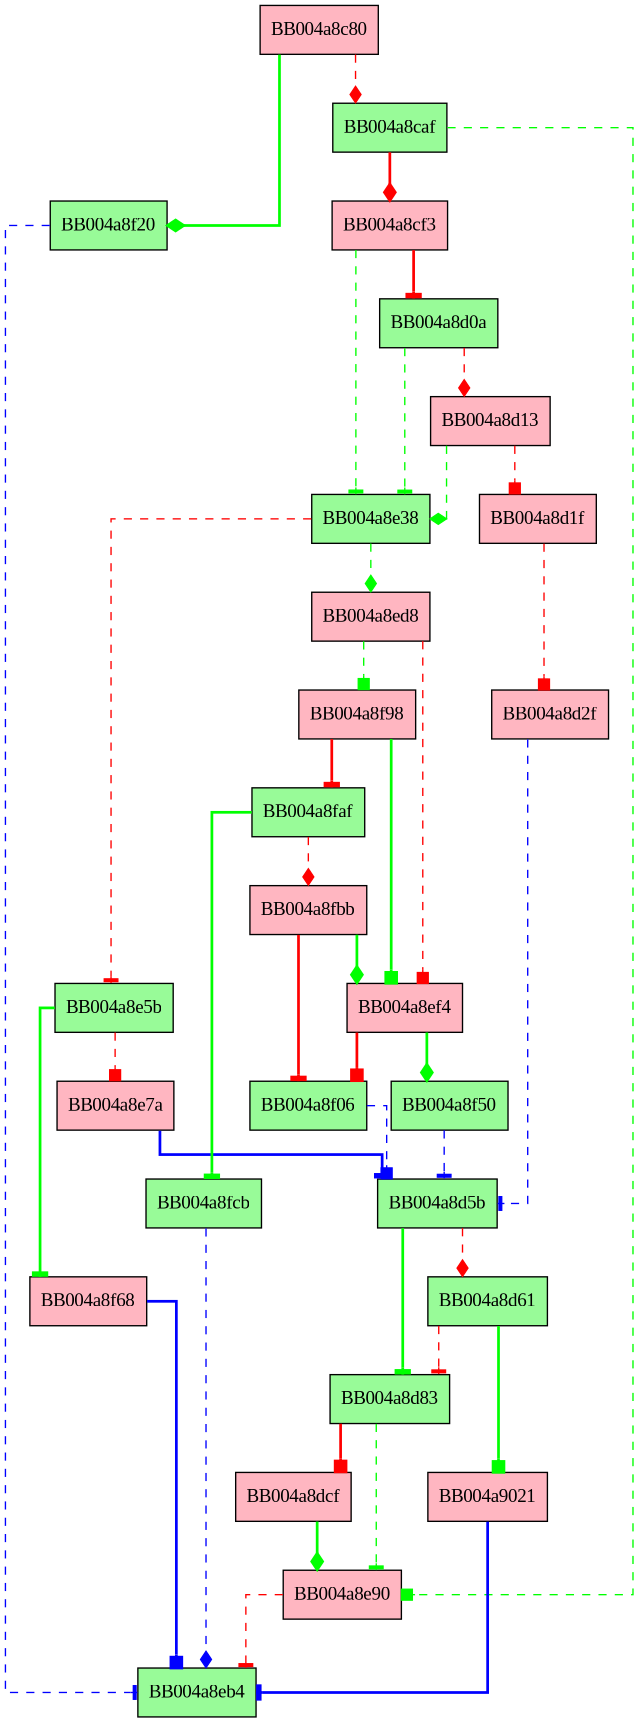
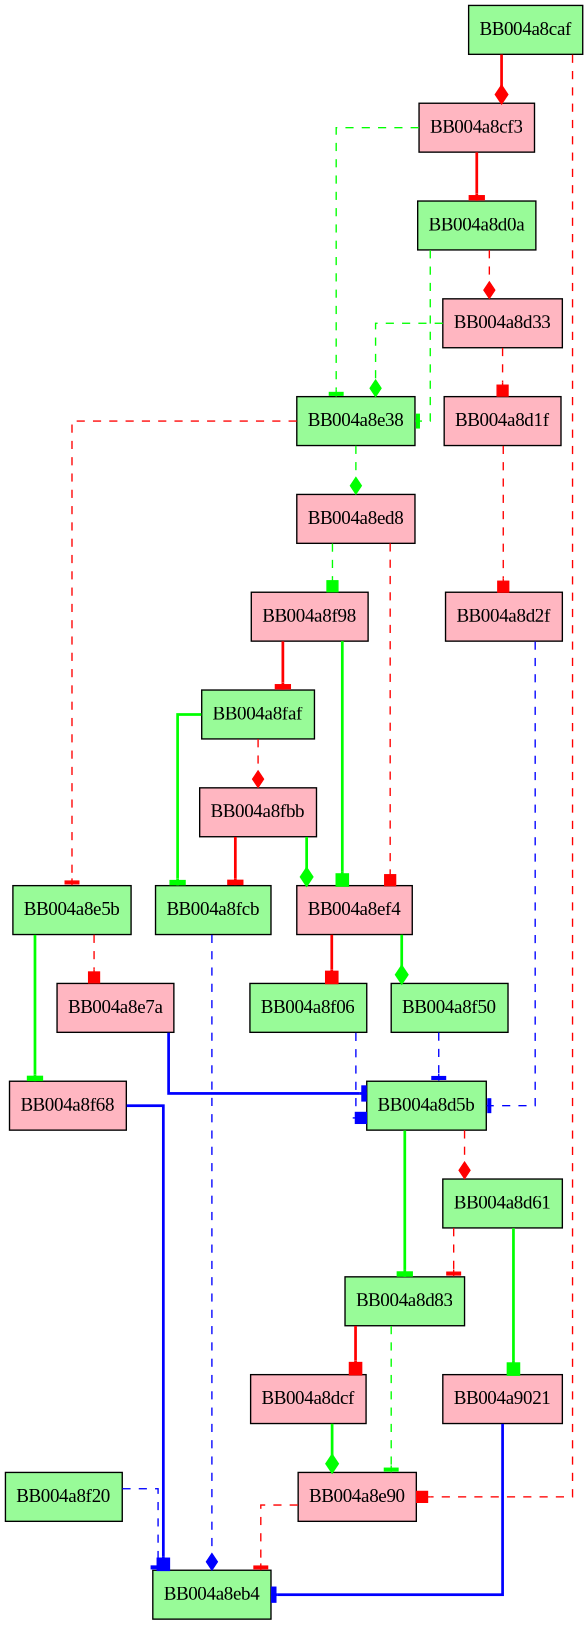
node "BB004a8c80": removed
node "BB004a8d13": label "BB004a8d13" -> "BB004a8d33"
edge "BB004a8caf" -> "BB004a8e90": color green -> red
edge "BB004a8fbb" -> "BB004a8f06": now "BB004a8fbb" -> "BB004a8fcb"
